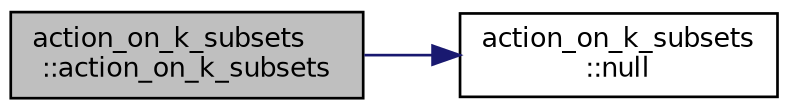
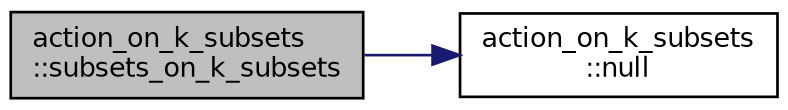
node "action_on_k_subsets ::action_on_k_subsets": label "action_on_k_subsets ::action_on_k_subsets" -> "action_on_k_subsets ::subsets_on_k_subsets"
